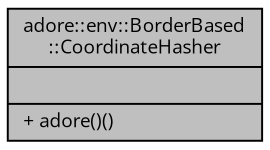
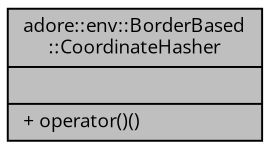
node "adore::env::BorderBased": text "+ adore()()" -> "+ operator()()"
